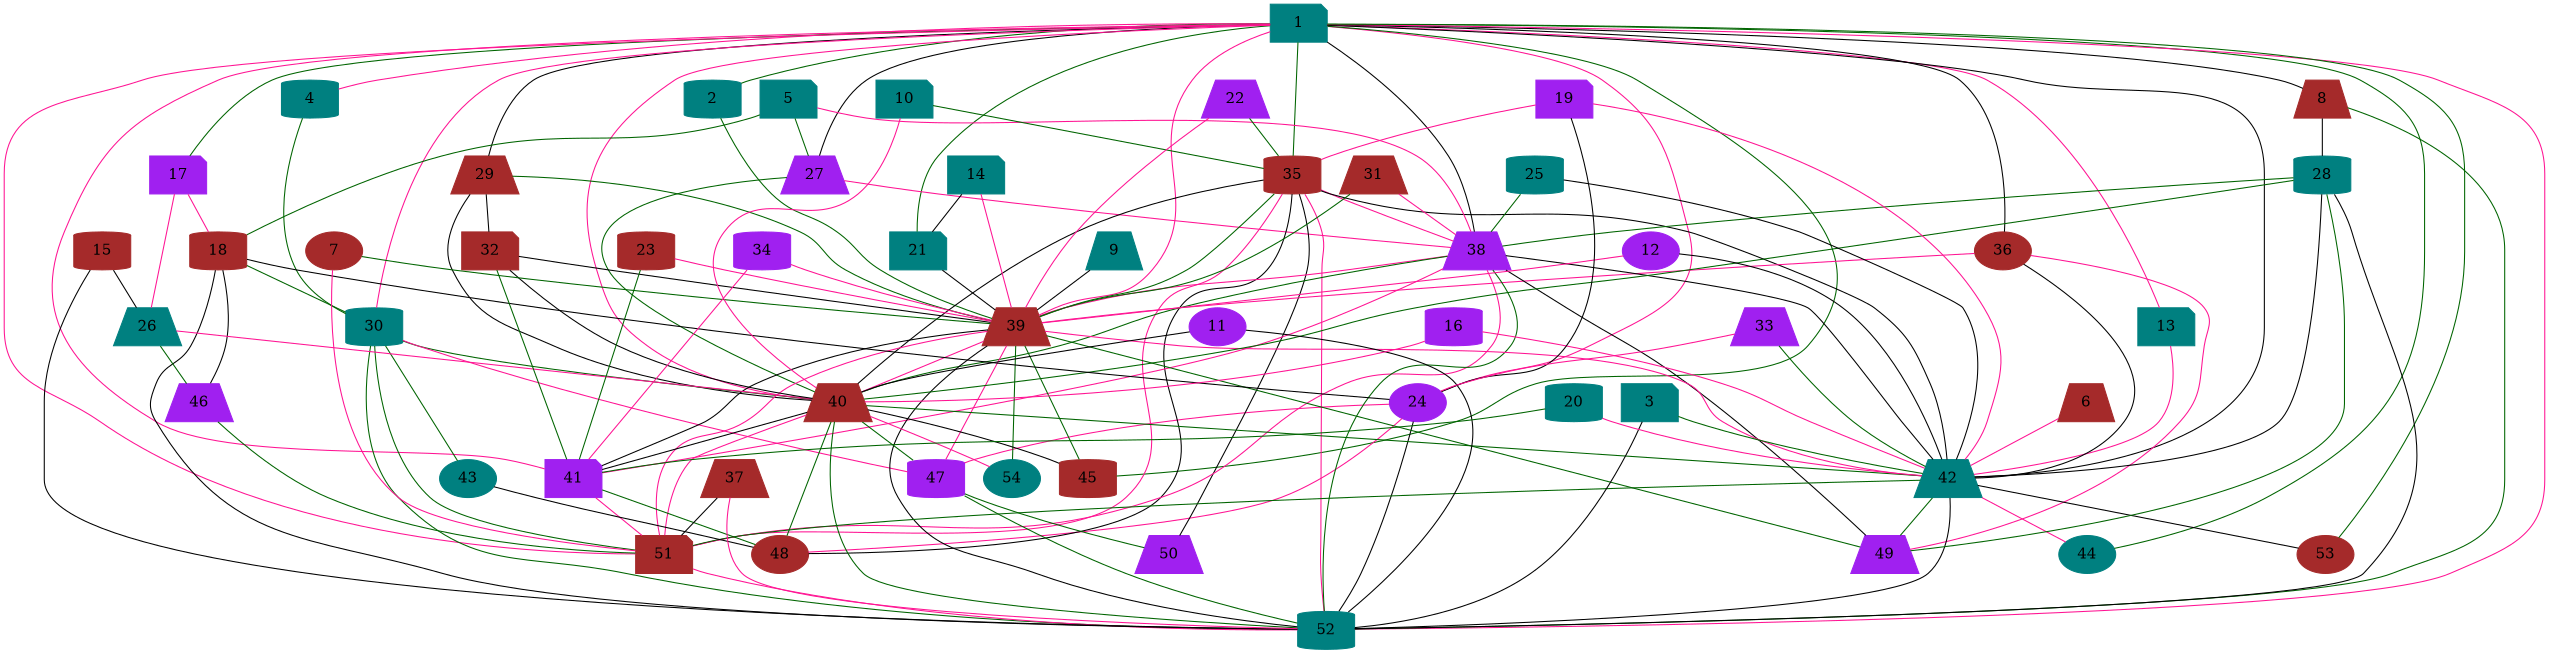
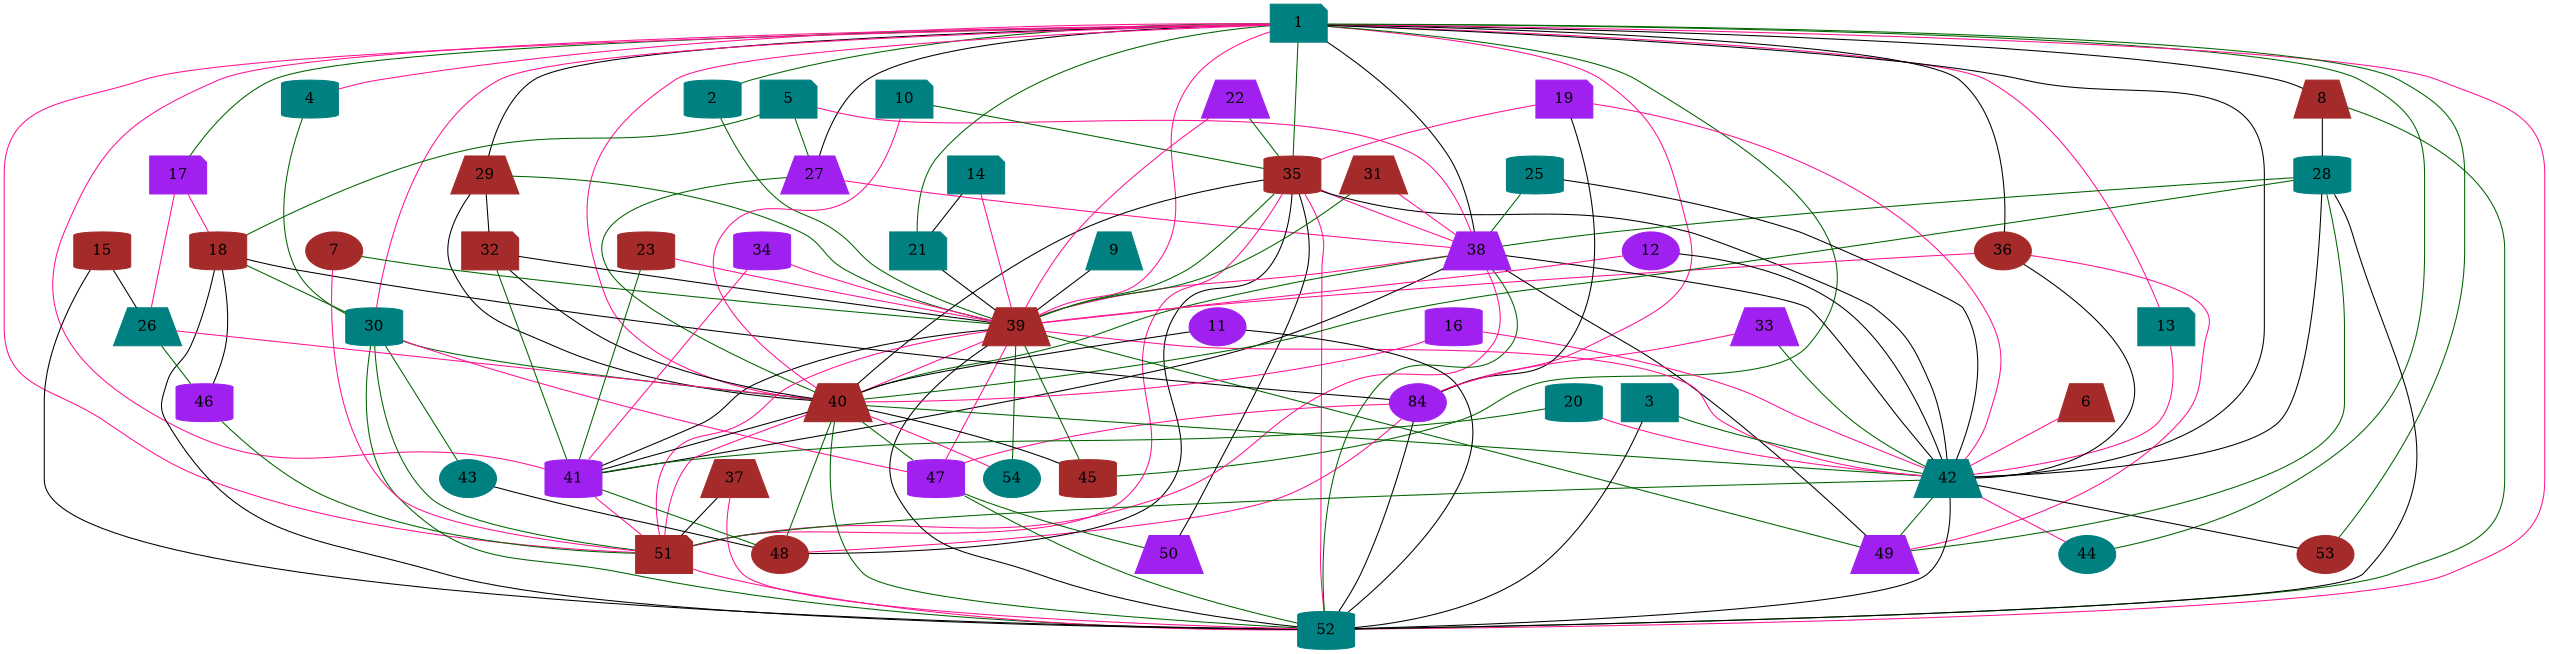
edge "38" -- "41": color deeppink -> black
node "46": shape trapezium -> cylinder
node "24": label "24" -> "84"
node "41": shape note -> cylinder
